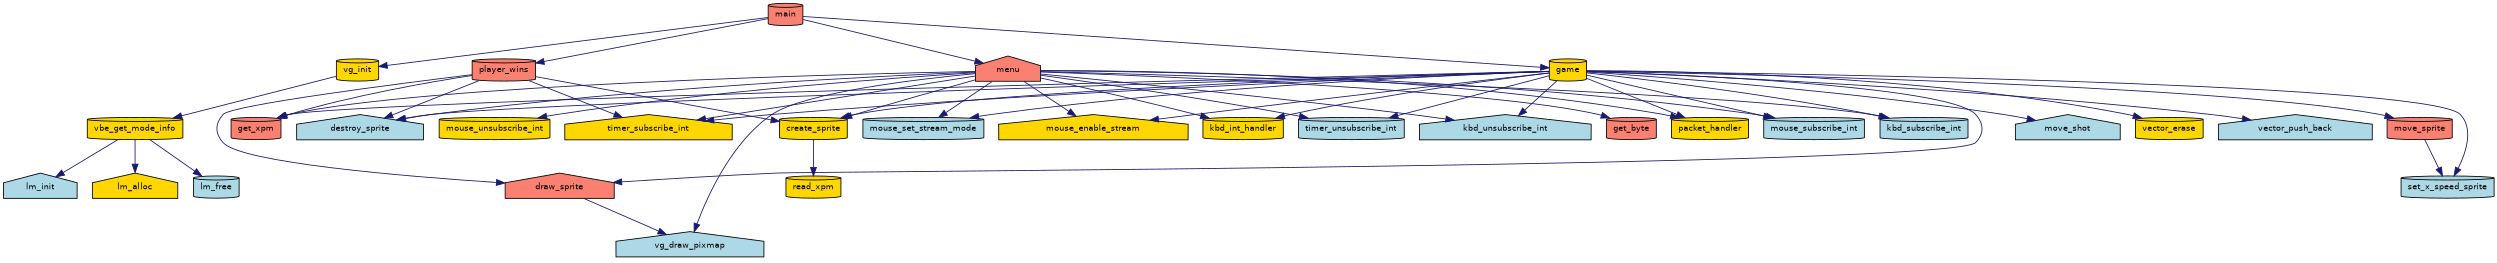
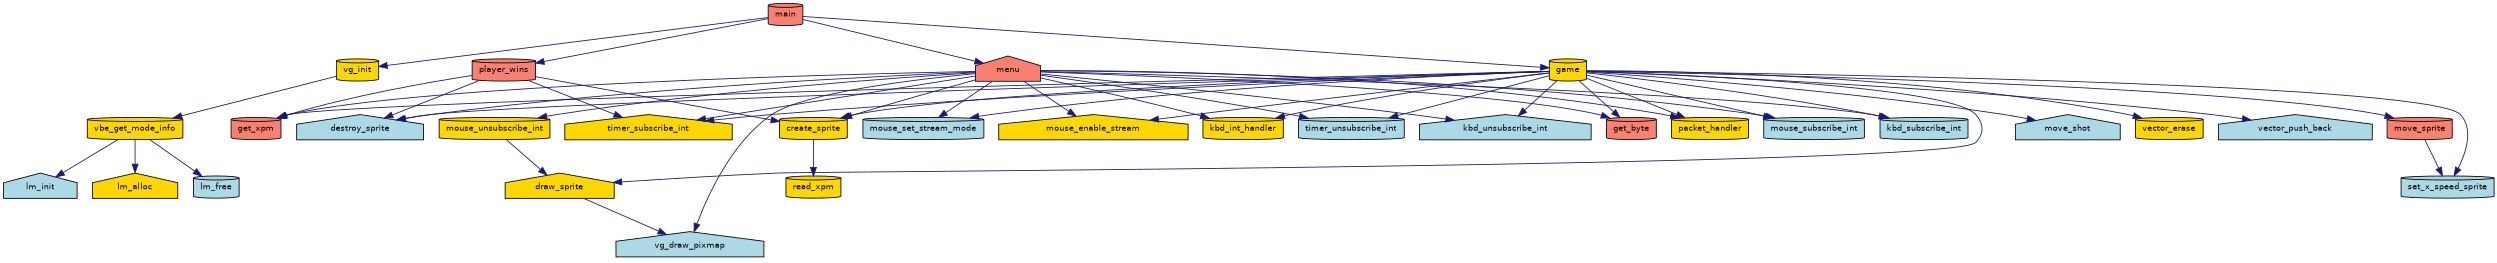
edge "game" -> "get_byte": added
edge "player_wins" -> "draw_sprite": now "mouse_unsubscribe_int" -> "draw_sprite"
node "draw_sprite": fillcolor salmon -> gold
